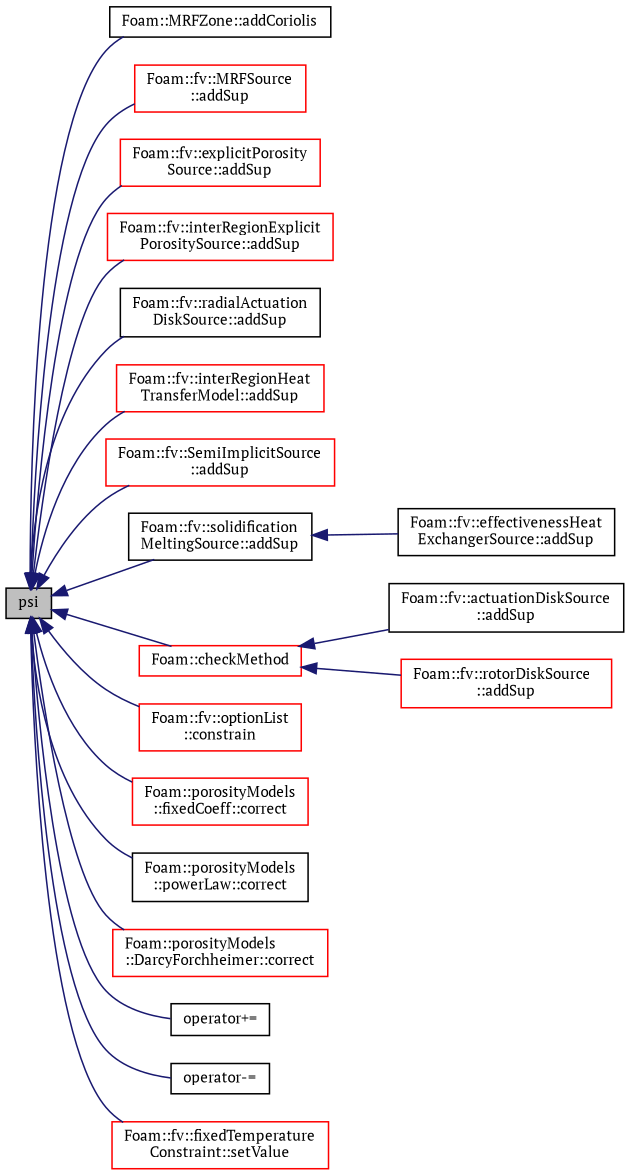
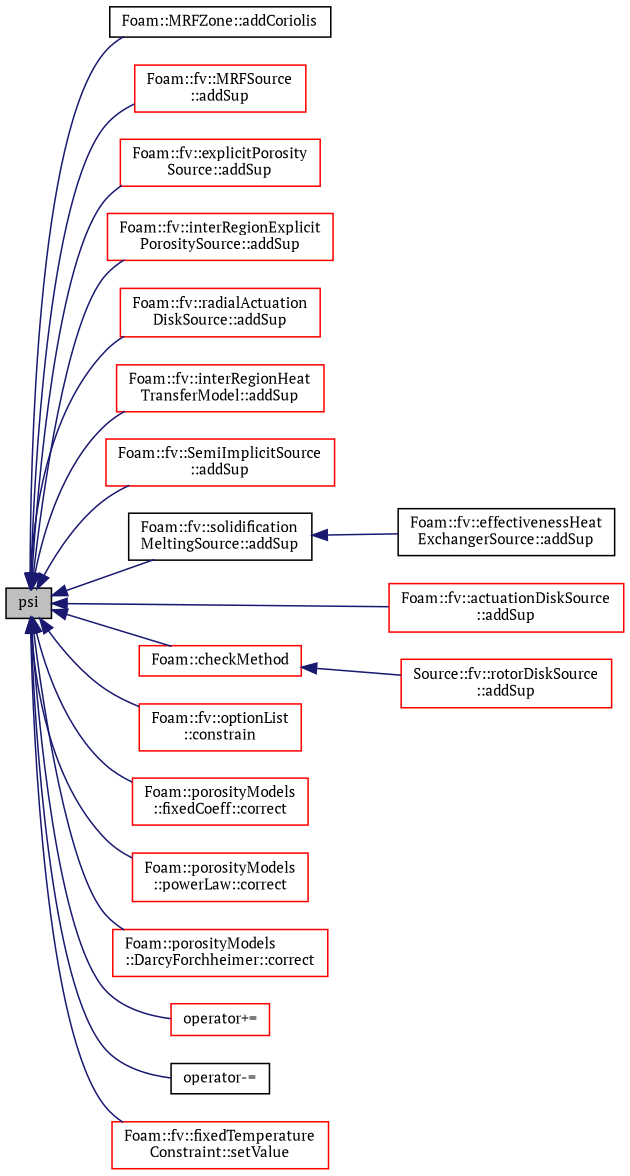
node "Foam::fv::radialActuation DiskSource::addSup": color black -> red
node "Foam::fv::actuationDiskSource ::addSup": color black -> red
edge "Foam::fv::actuationDiskSource ::addSup" -> "Foam::checkMethod": now "Foam::fv::actuationDiskSource ::addSup" -> "psi"
node "Foam::fv::rotorDiskSource ::addSup": label "Foam::fv::rotorDiskSource ::addSup" -> "Source::fv::rotorDiskSource ::addSup"
node "Foam::porosityModels ::powerLaw::correct": color black -> red
node "operator+=": color black -> red
